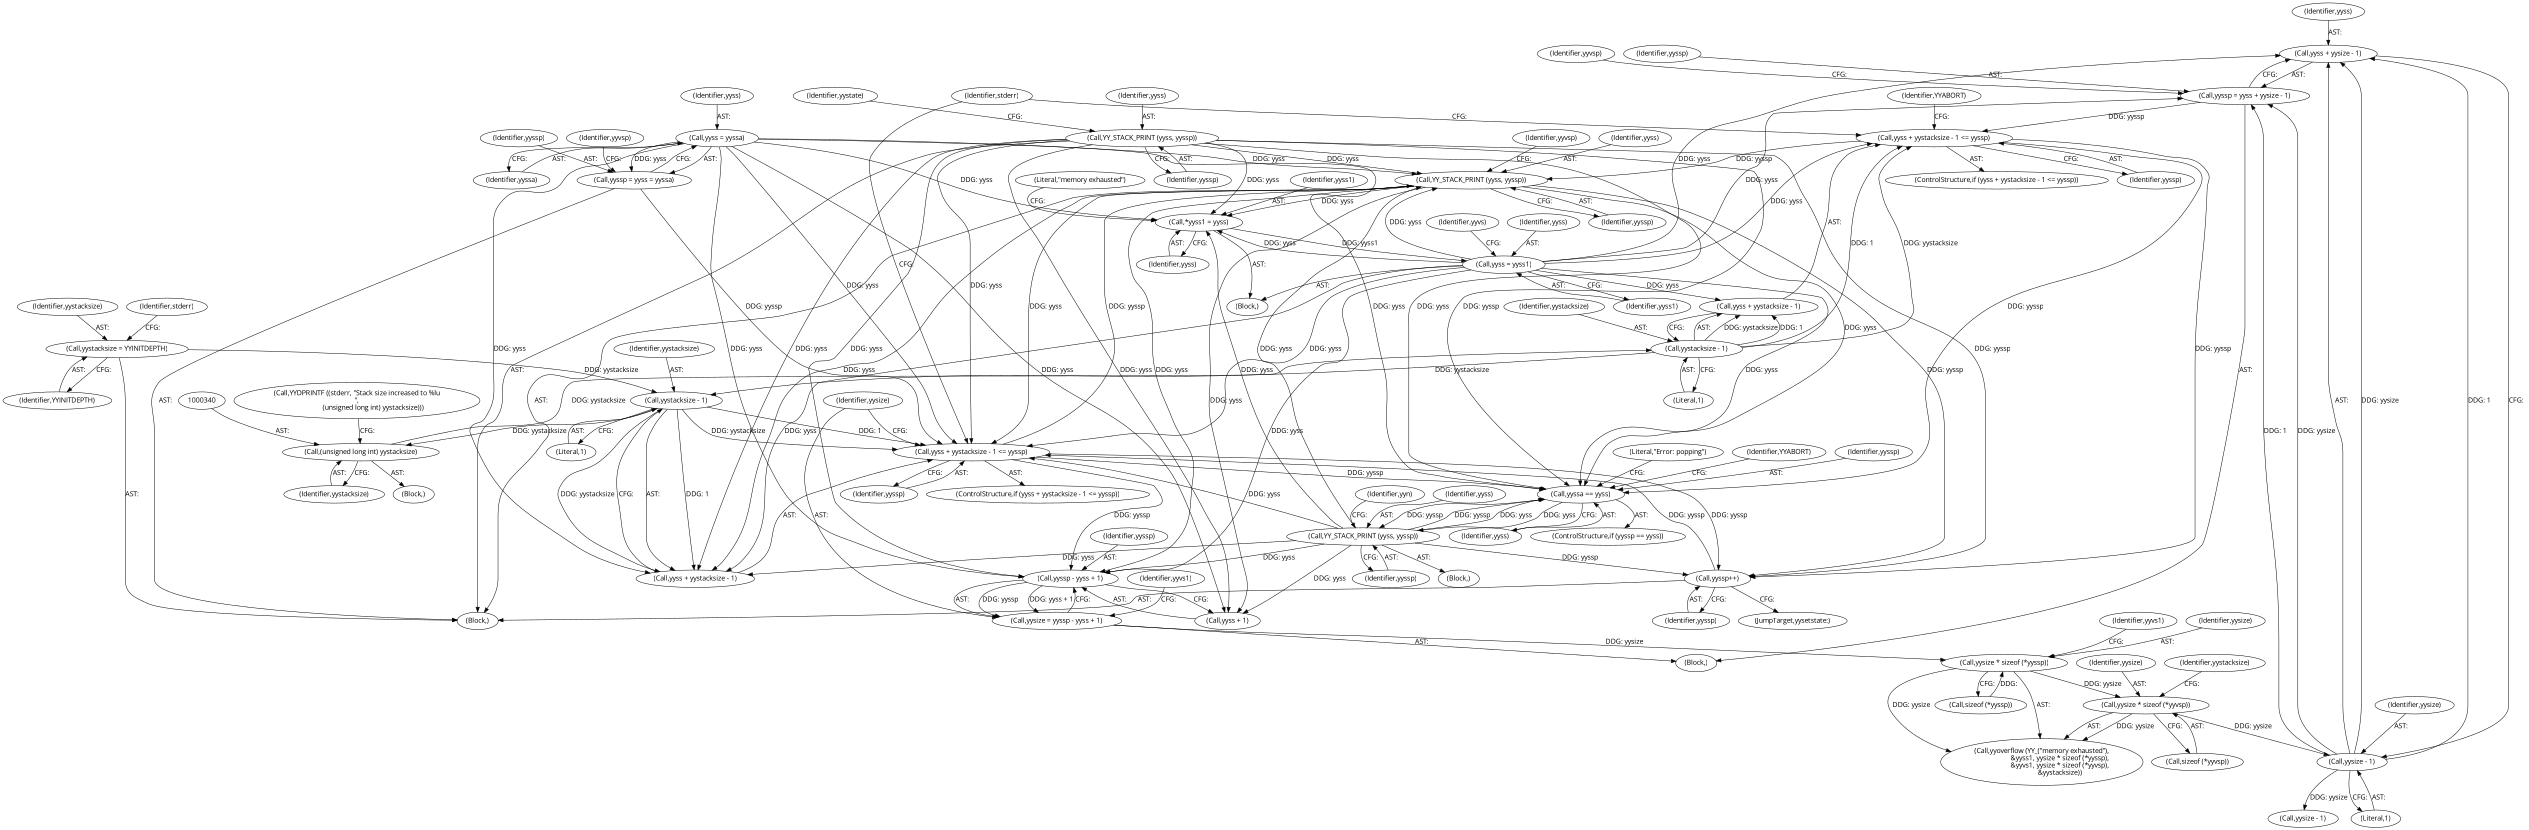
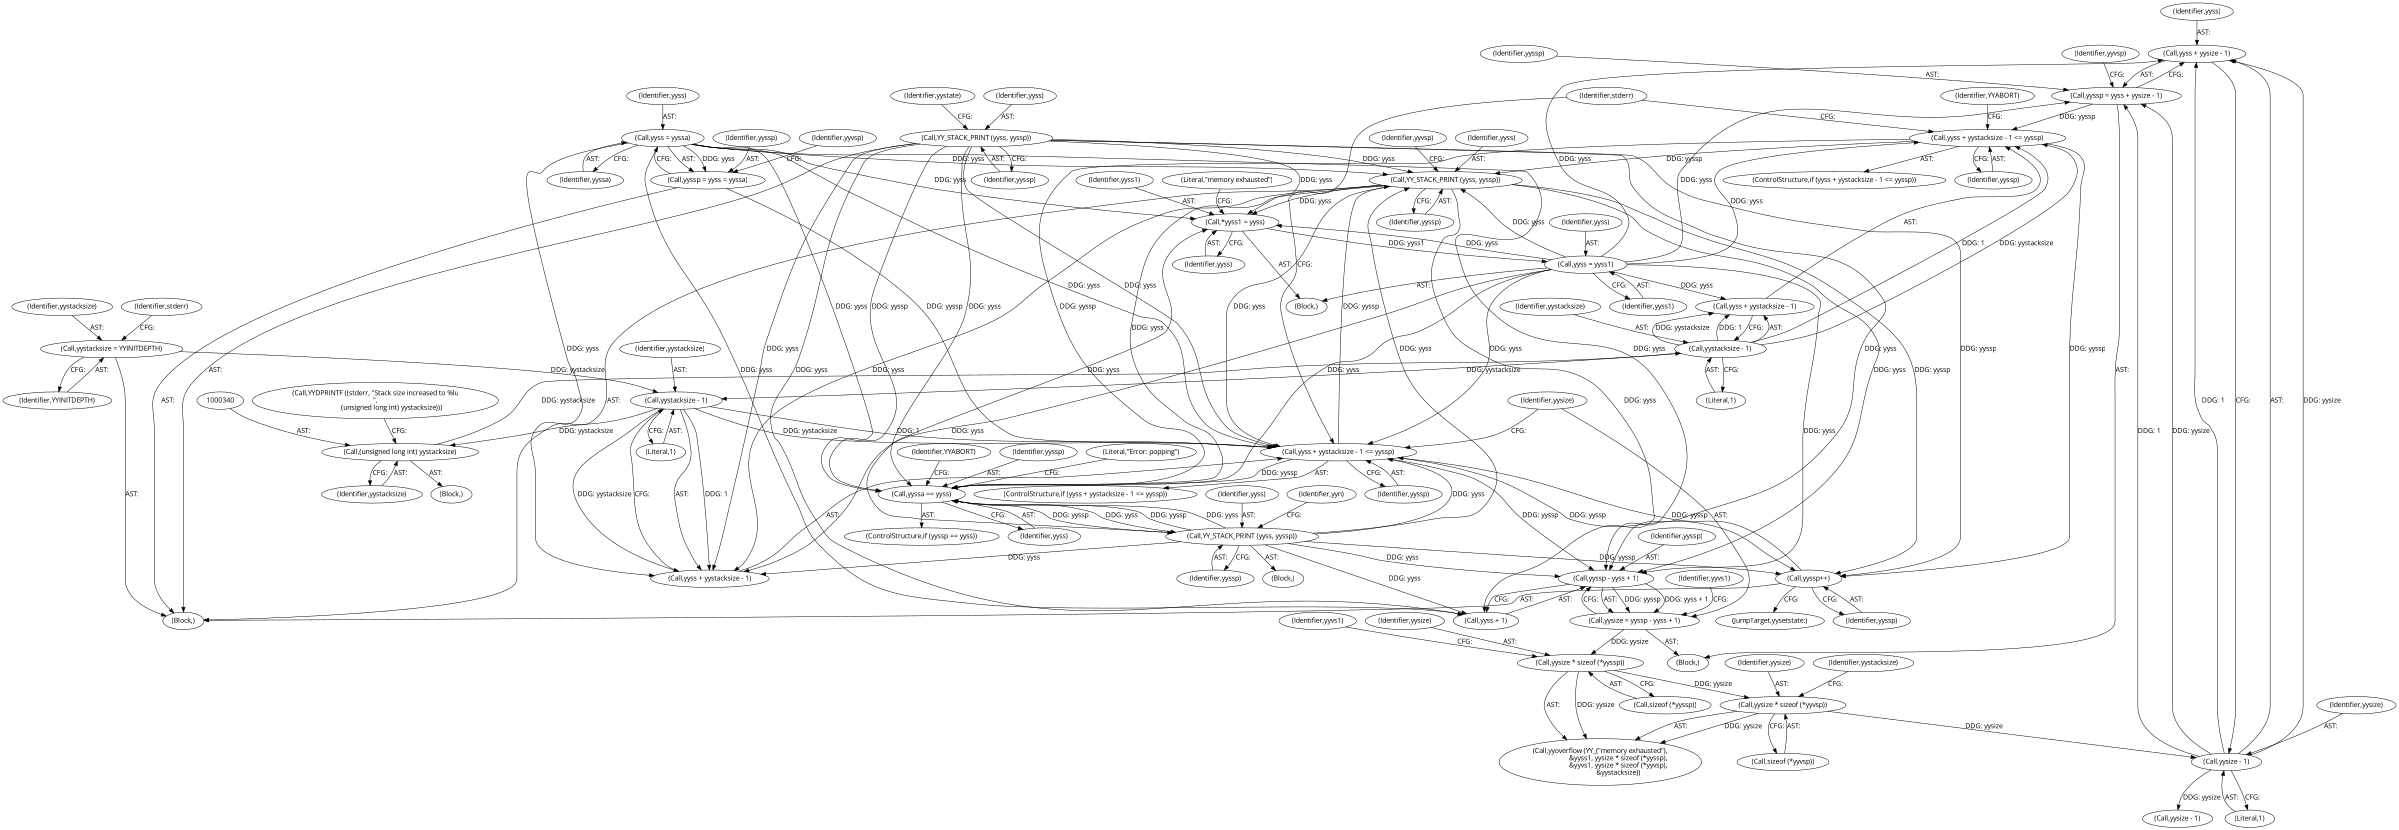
node "(Identifier,yyvs)": removed
edge "(Call,sizeof (*yyssp))" -> "(Call,yysize * sizeof (*yyssp))": label "DDG: " -> "AST: "
